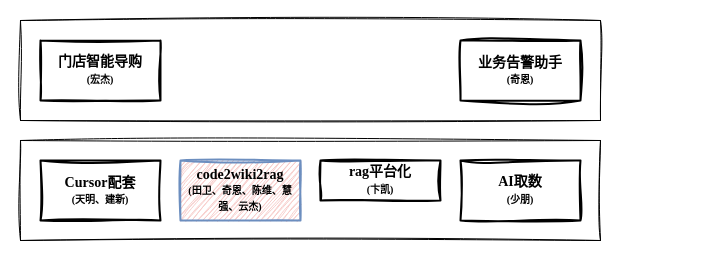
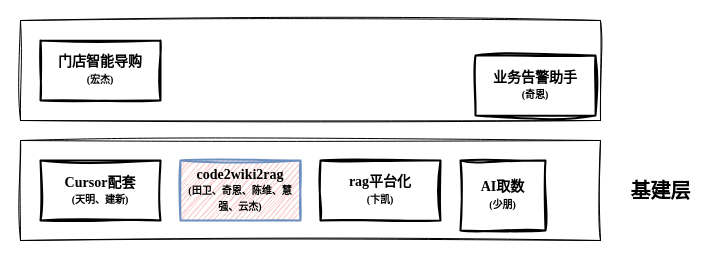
node "业务告警助手 (奇恩)": moved (521, 71) -> (536, 86)
node "rag平台化 (卞凯)": size 120x40 -> 120x60
node "AI取数 (少朋)": size 120x60 -> 85x70
node "基建层": added
